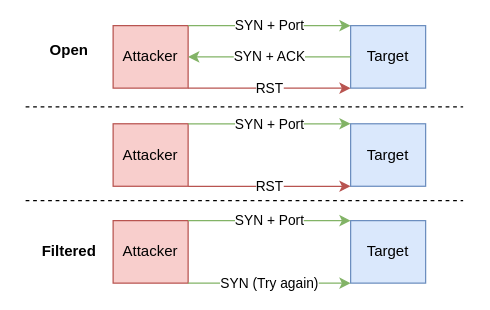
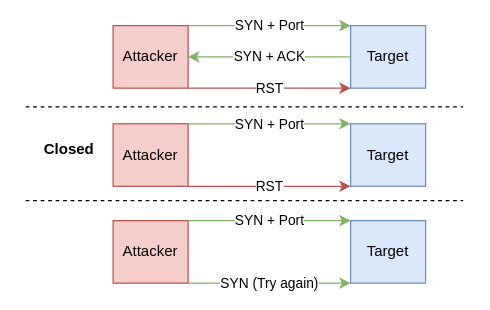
node "Open": removed
node "Closed": added
node "Filtered": removed
